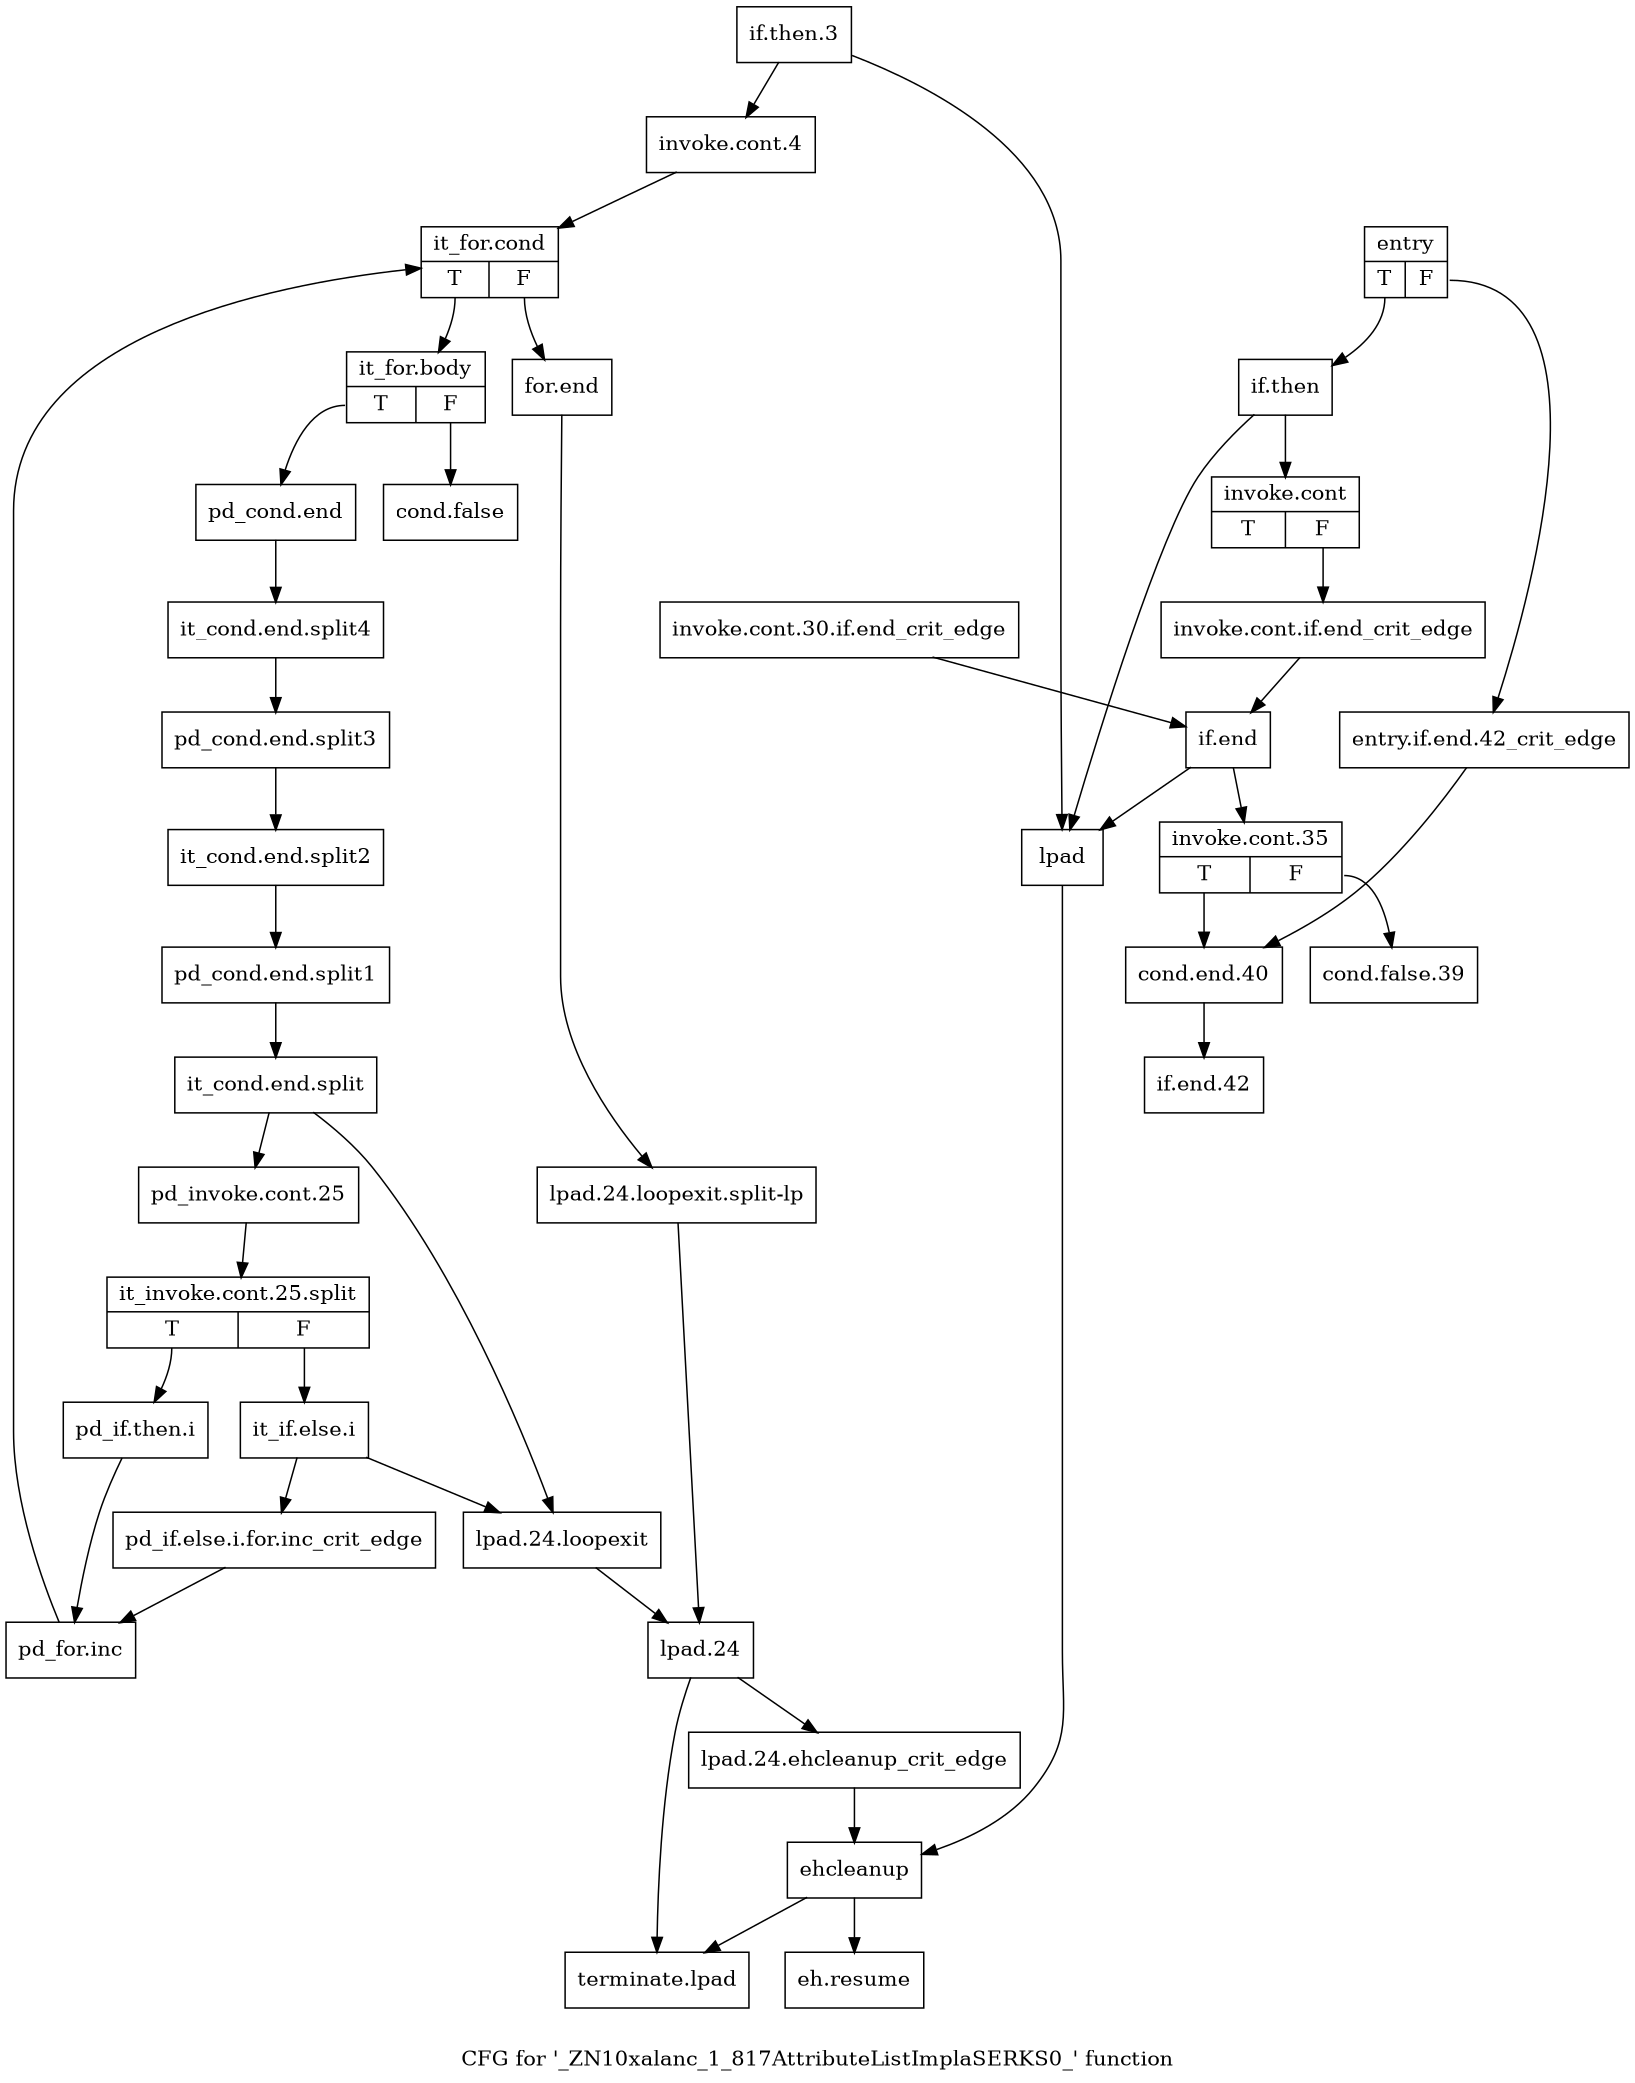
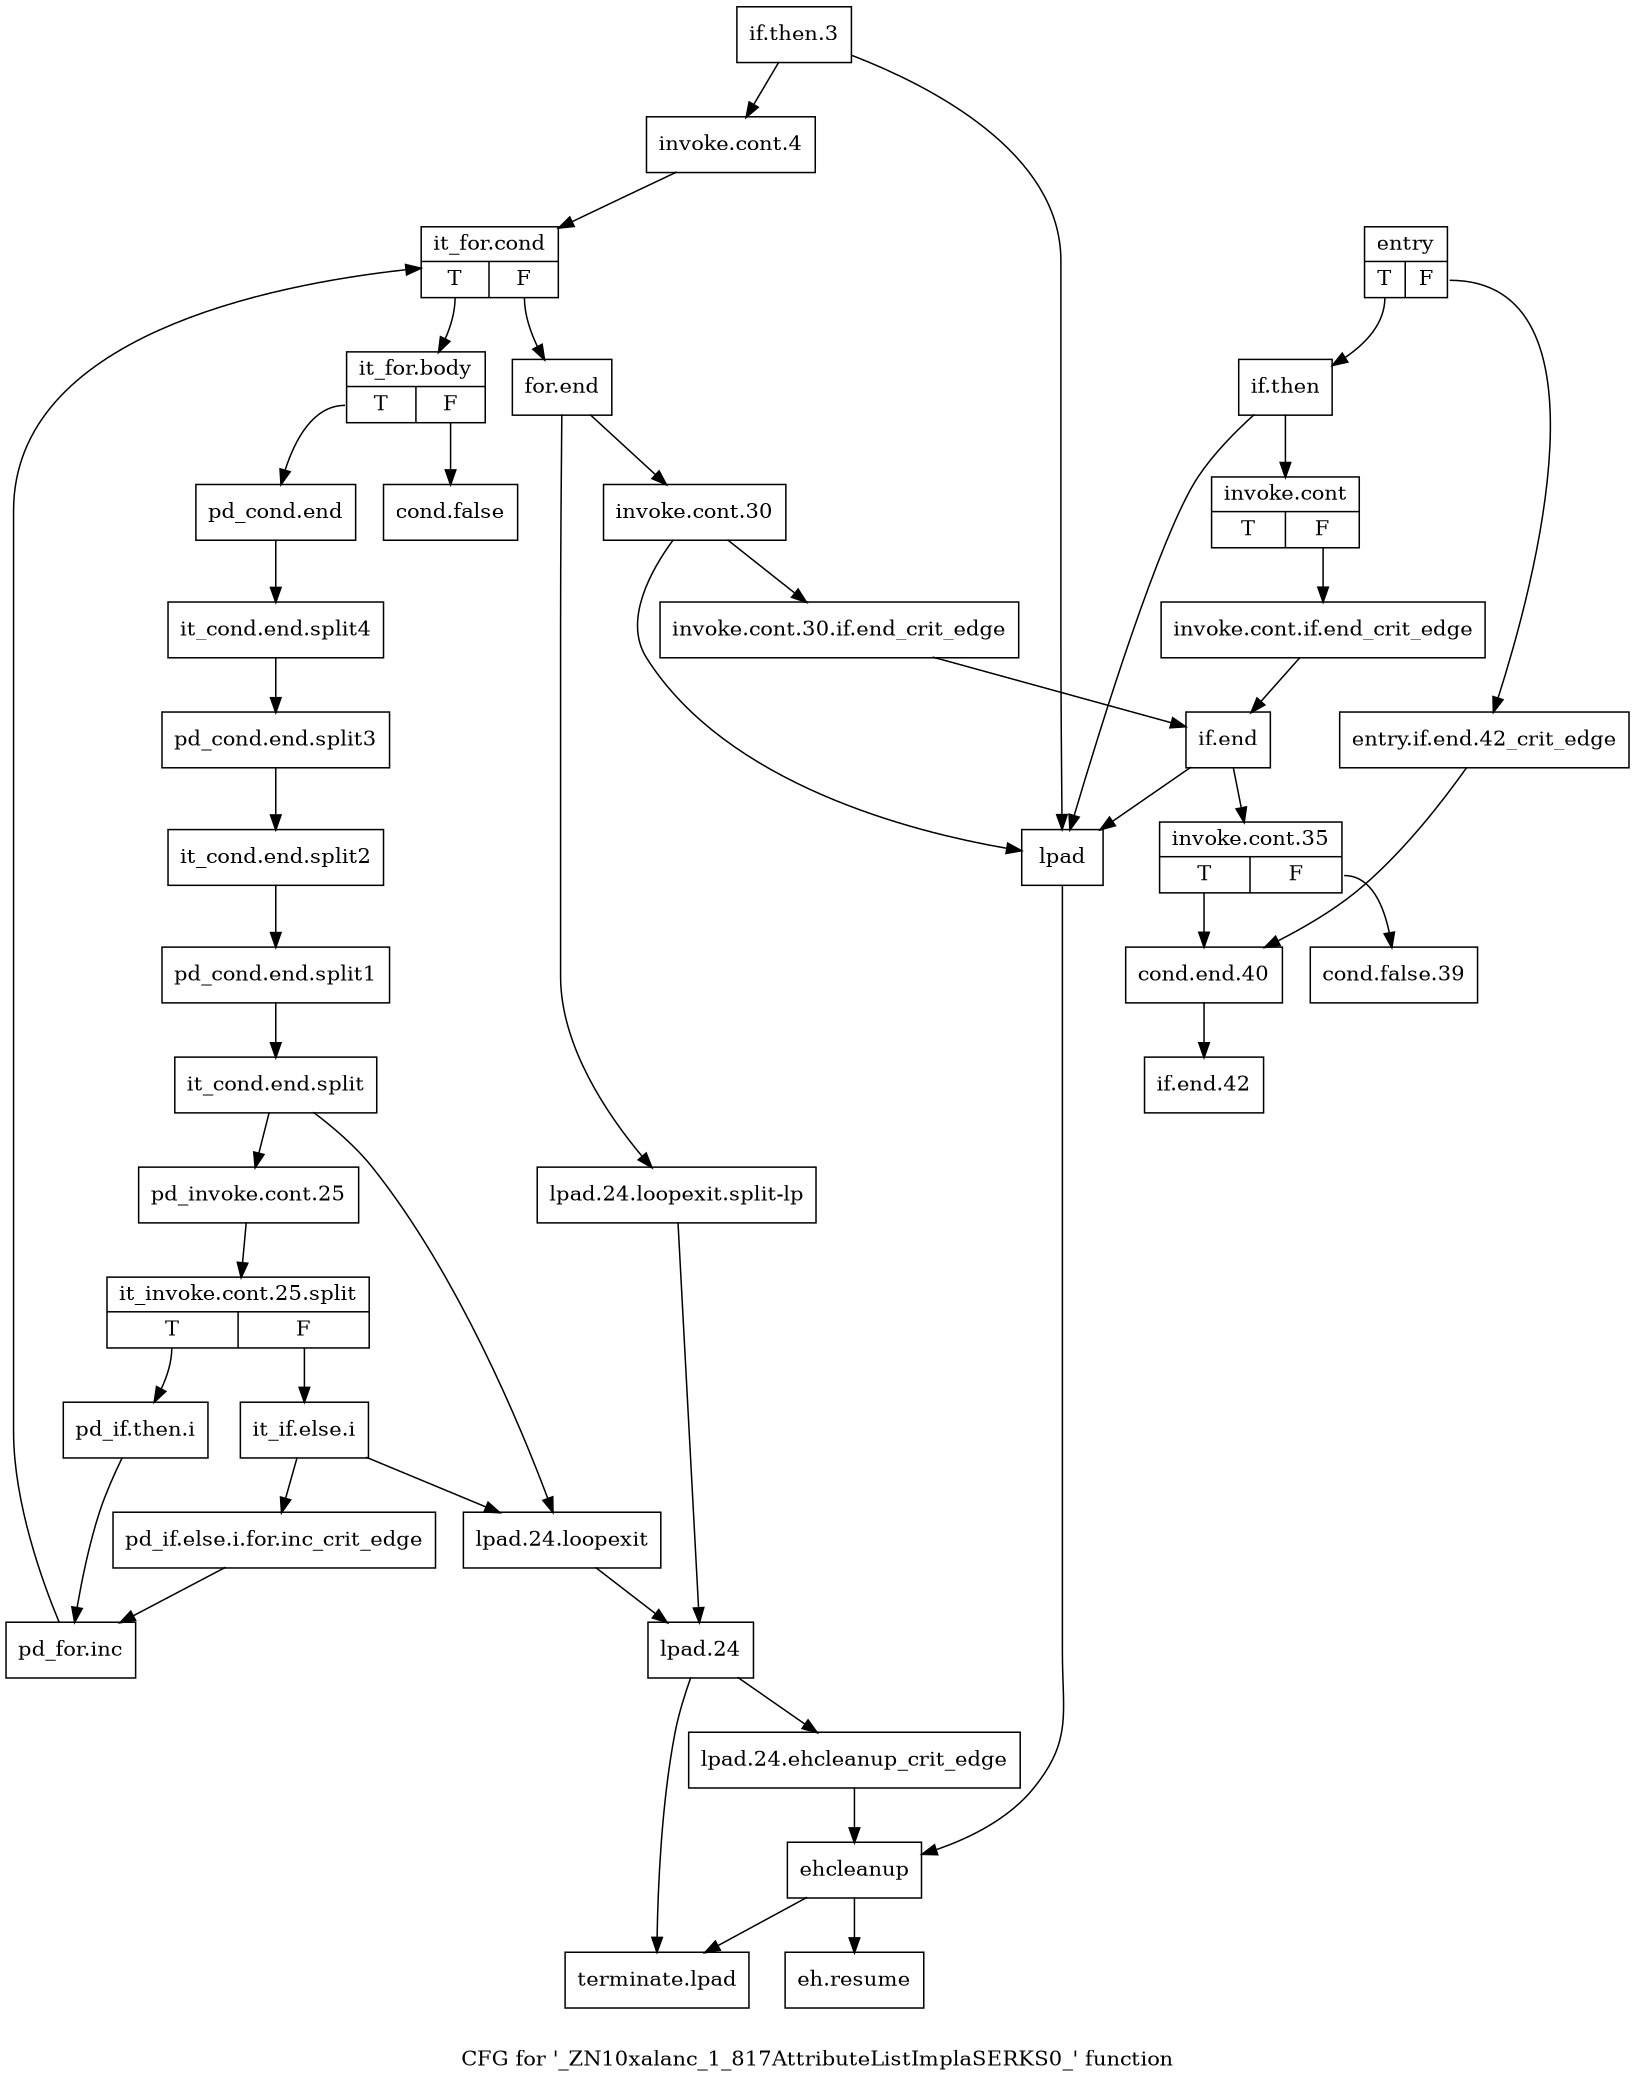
node "invoke.cont.30": added
